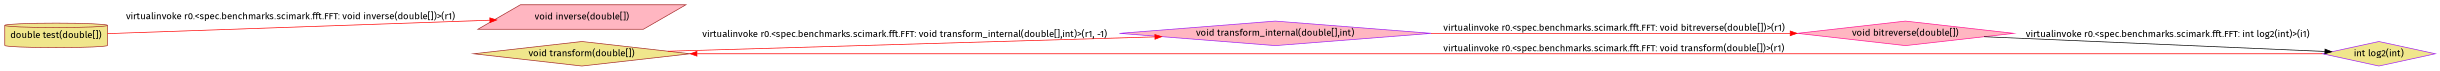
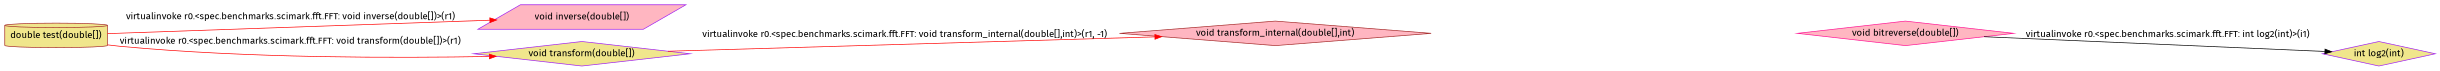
node "void inverse(double[])": color brown -> purple
node "void transform_internal(double[],int)": color purple -> brown
edge "void transform_internal(double[],int)" -> "void bitreverse(double[])": removed, label "virtualinvoke r0.<spec.benchmarks.scimark.fft.FFT: void bitreverse(double[])>(r1)"
node "void transform(double[])": color brown -> purple
edge "int log2(int)" -> "void transform(double[])": now "double test(double[])" -> "void transform(double[])"
